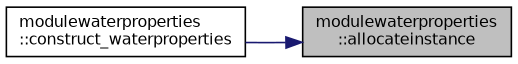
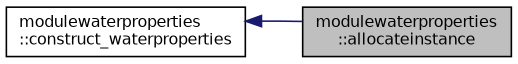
edge "modulewaterproperties ::construct_waterproperties" -> "modulewaterproperties ::allocateinstance": reversed
